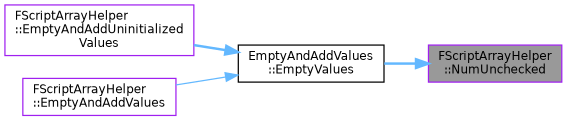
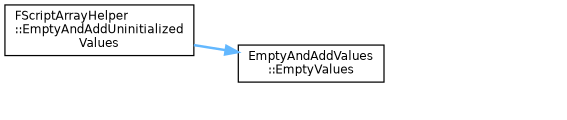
node "FScriptArrayHelper ::EmptyAndAddUninitialized Values": color purple -> black
node "FScriptArrayHelper ::NumUnchecked": removed
node "FScriptArrayHelper ::EmptyAndAddValues": removed
